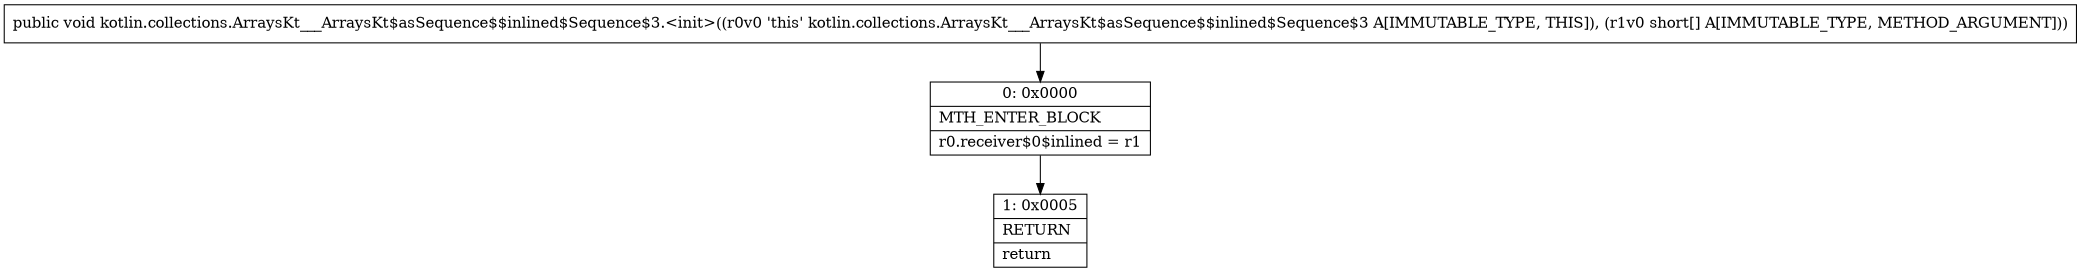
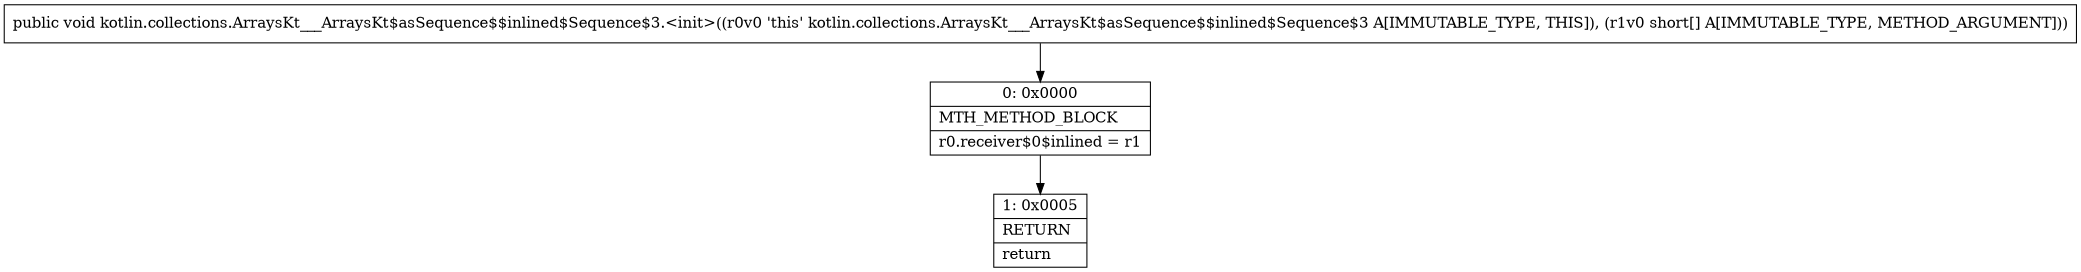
node "0: 0x0000": text "MTH_ENTER_BLOCK" -> "MTH_METHOD_BLOCK"
